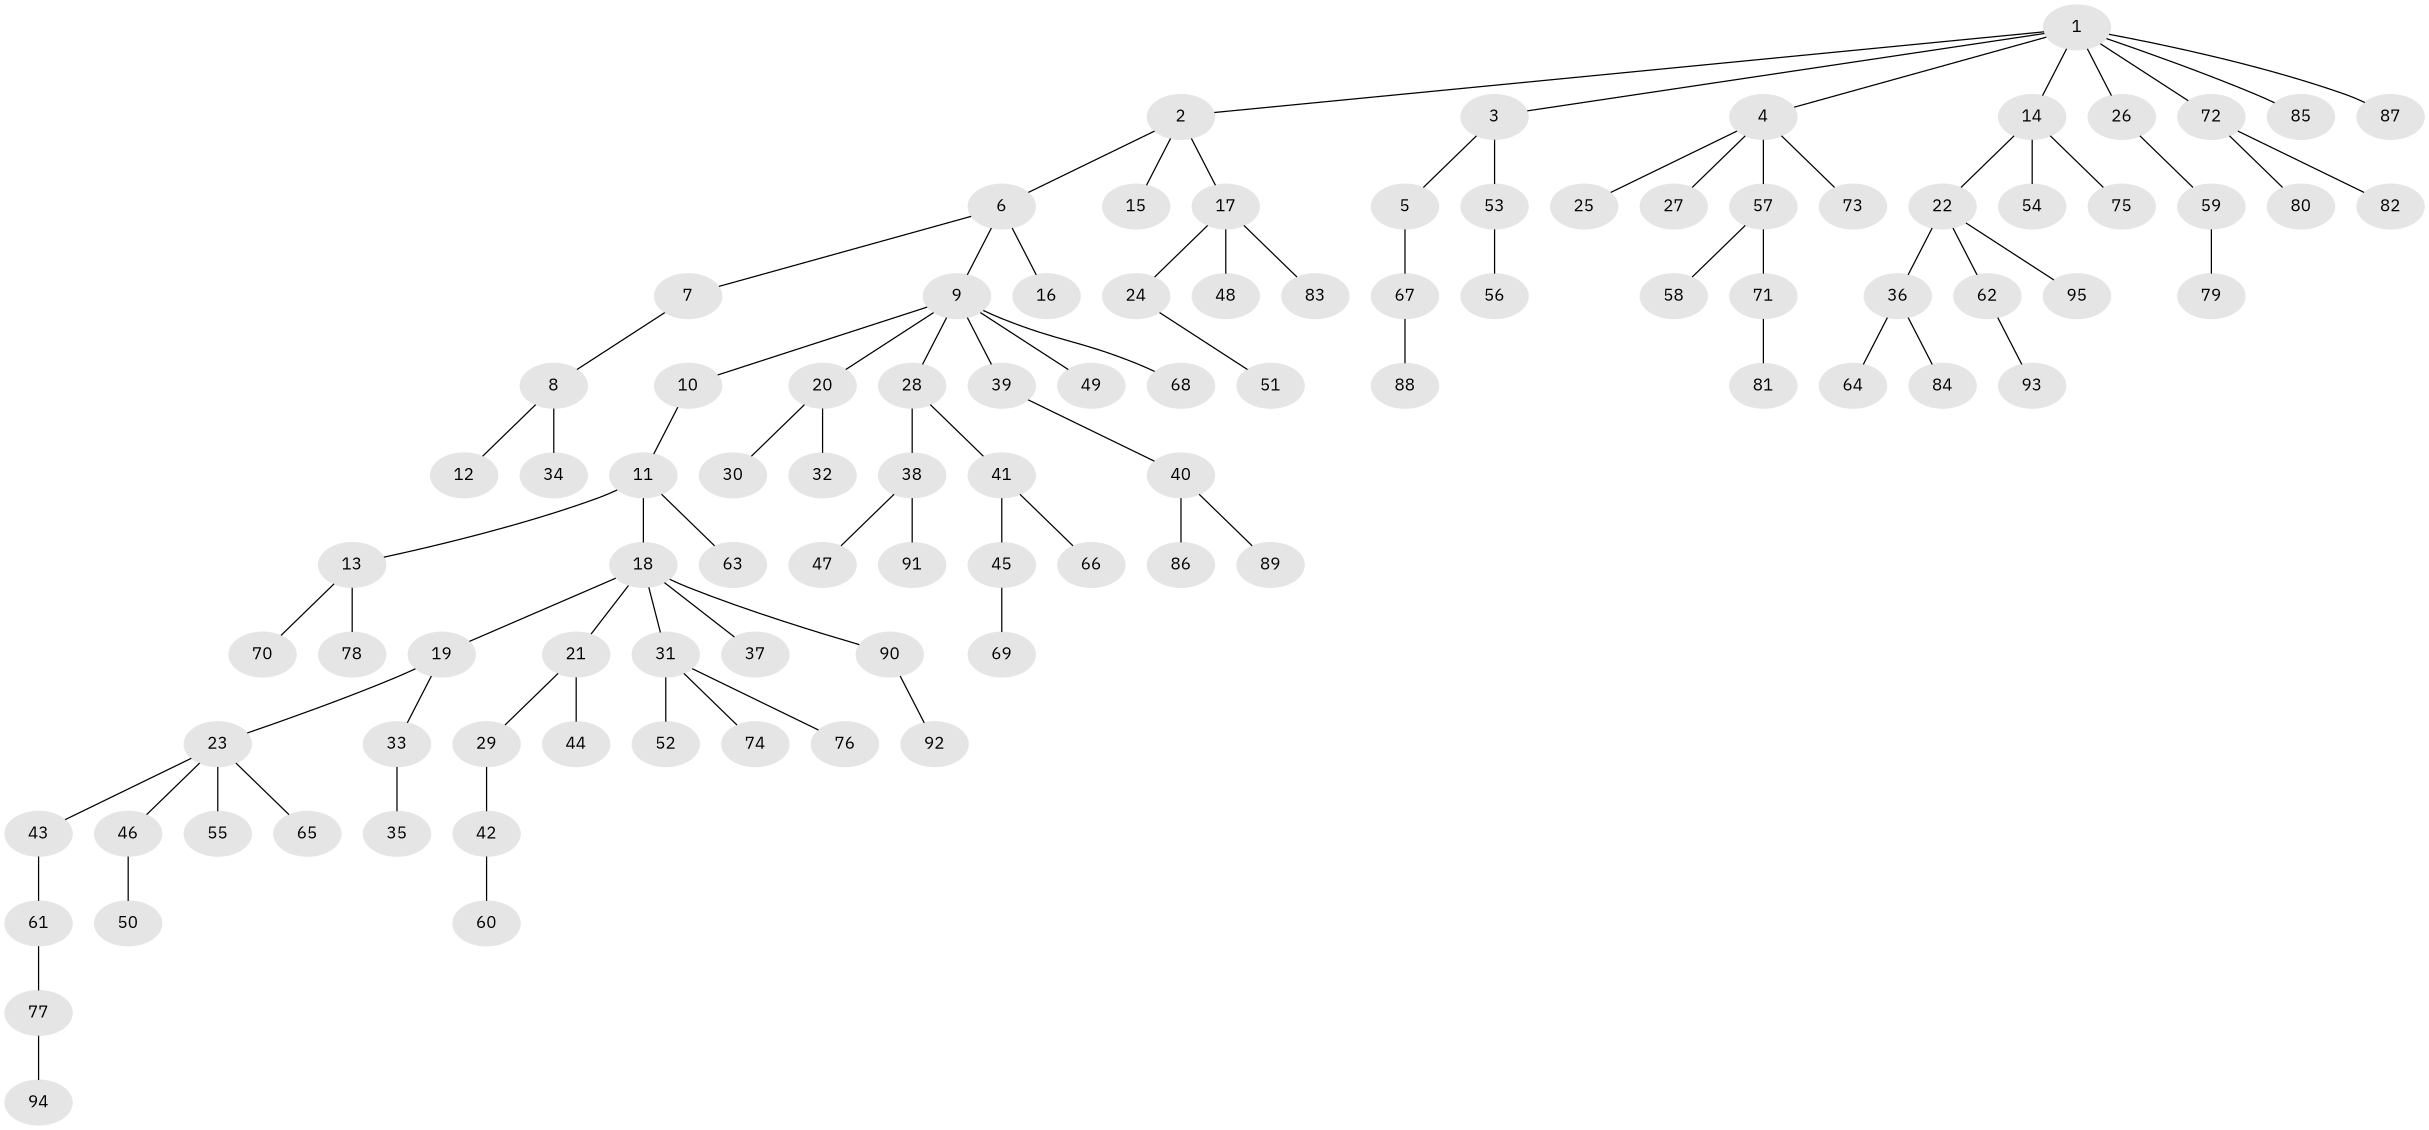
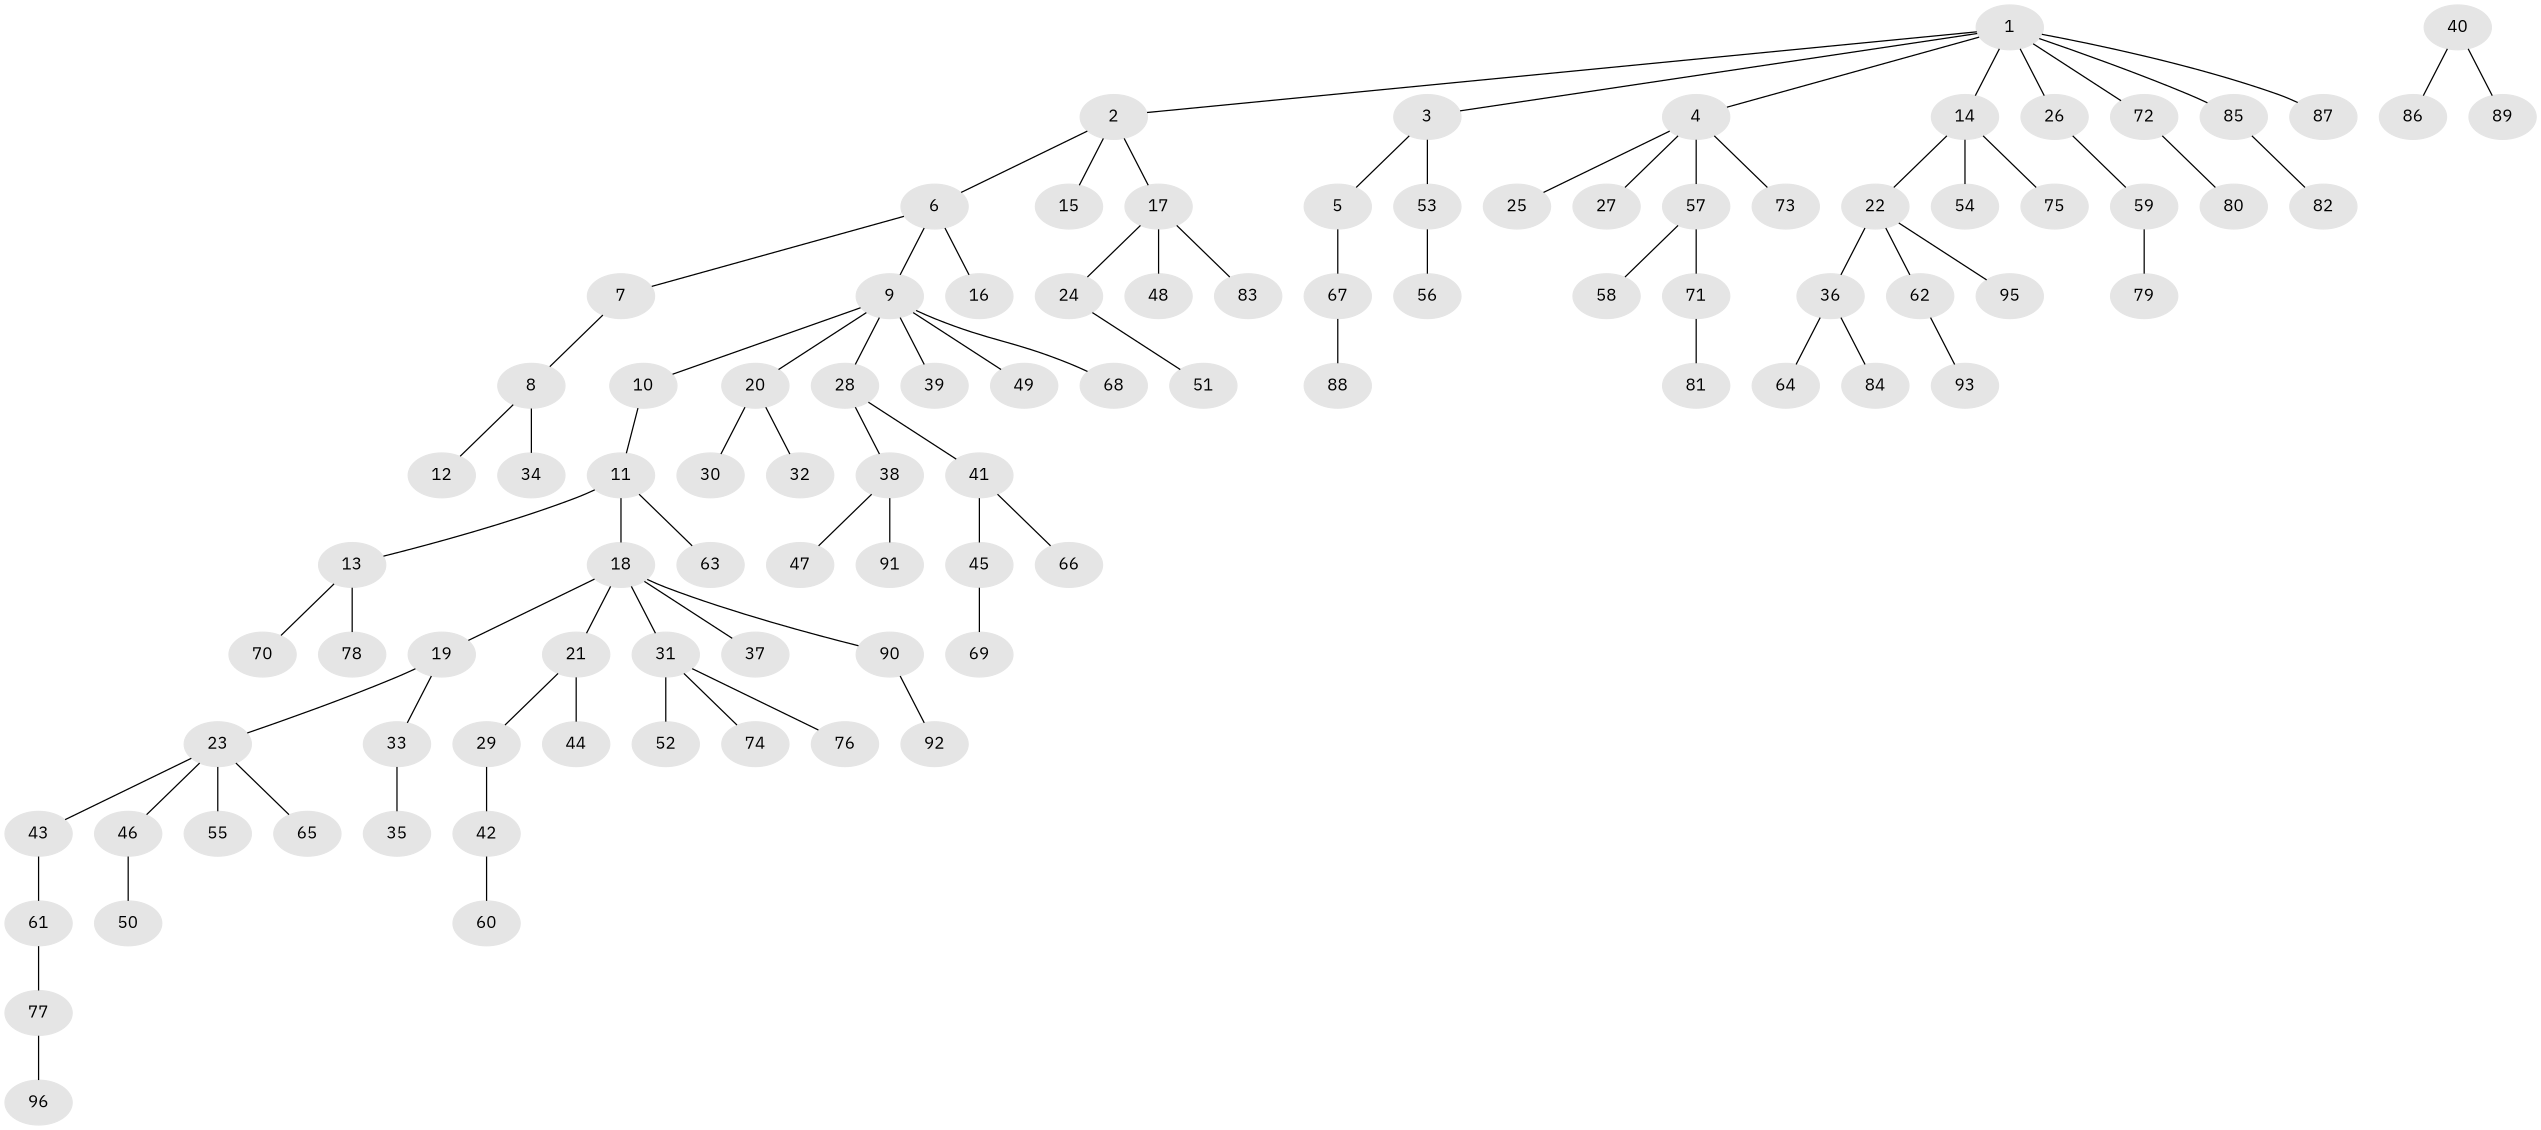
edge "72" -- "82": now "85" -- "82"
edge "39" -- "40": removed
node "94": label "94" -> "96"
